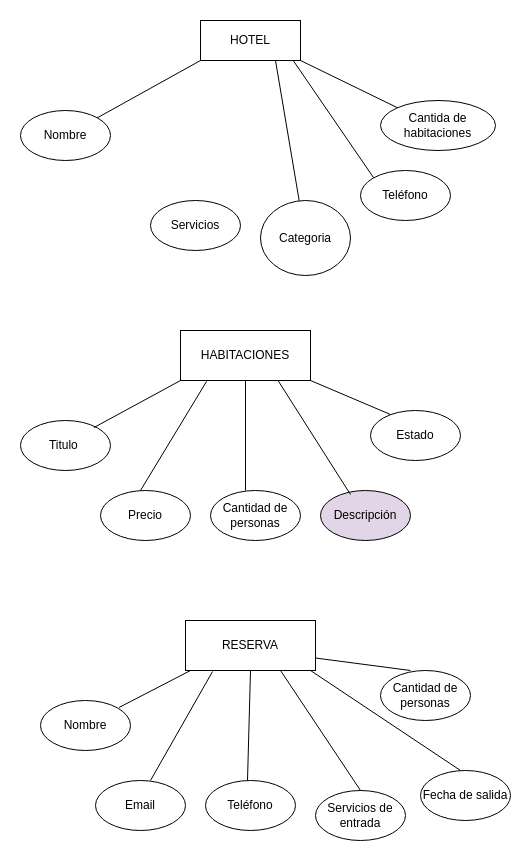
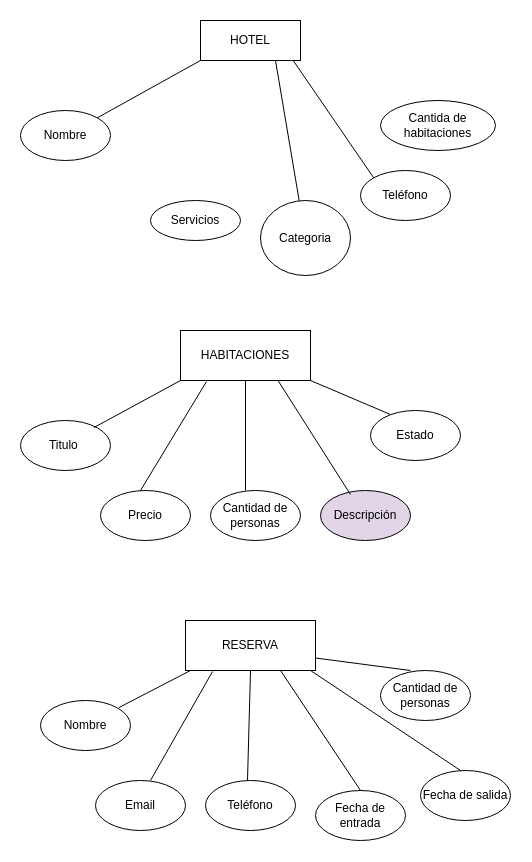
edge "HOTEL" -- "Cantida de habitaciones": removed
node "Servicios": size 90x50 -> 90x40
node "Servicios de entrada": label "Servicios de entrada" -> "Fecha de entrada"
